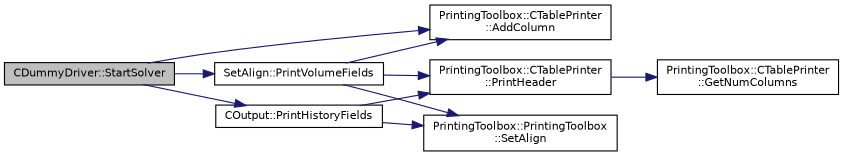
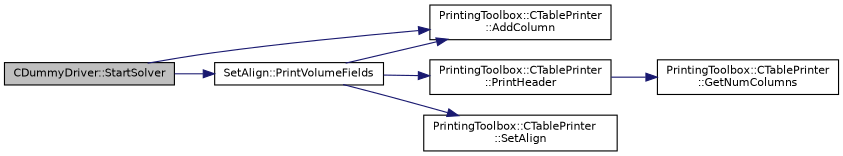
node "COutput::PrintHistoryFields": removed
node "PrintingToolbox::PrintingToolbox ::SetAlign": label "PrintingToolbox::PrintingToolbox ::SetAlign" -> "PrintingToolbox::CTablePrinter ::SetAlign"
